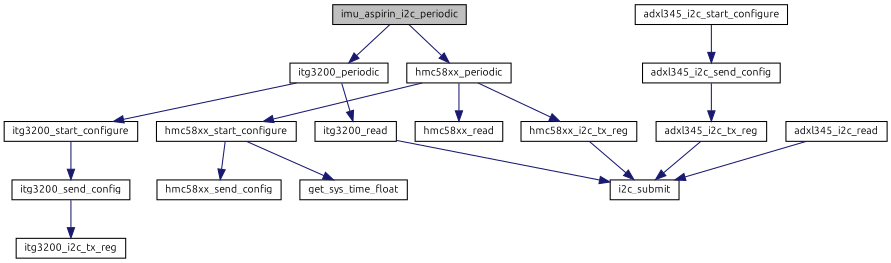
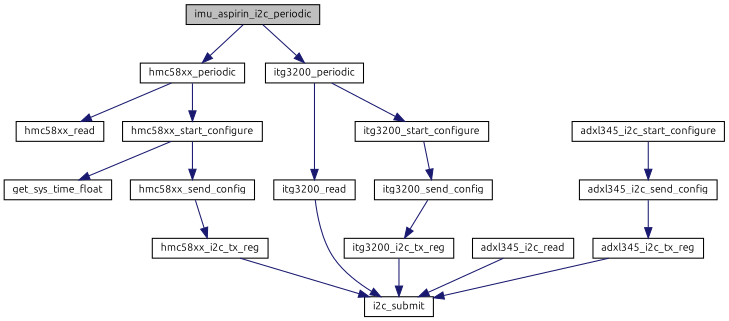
edge "hmc58xx_periodic" -> "hmc58xx_i2c_tx_reg": now "hmc58xx_send_config" -> "hmc58xx_i2c_tx_reg"
edge "itg3200_i2c_tx_reg" -> "i2c_submit": added
